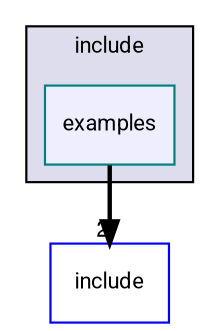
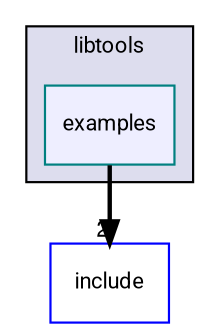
cluster "include": label "include" -> "libtools"
